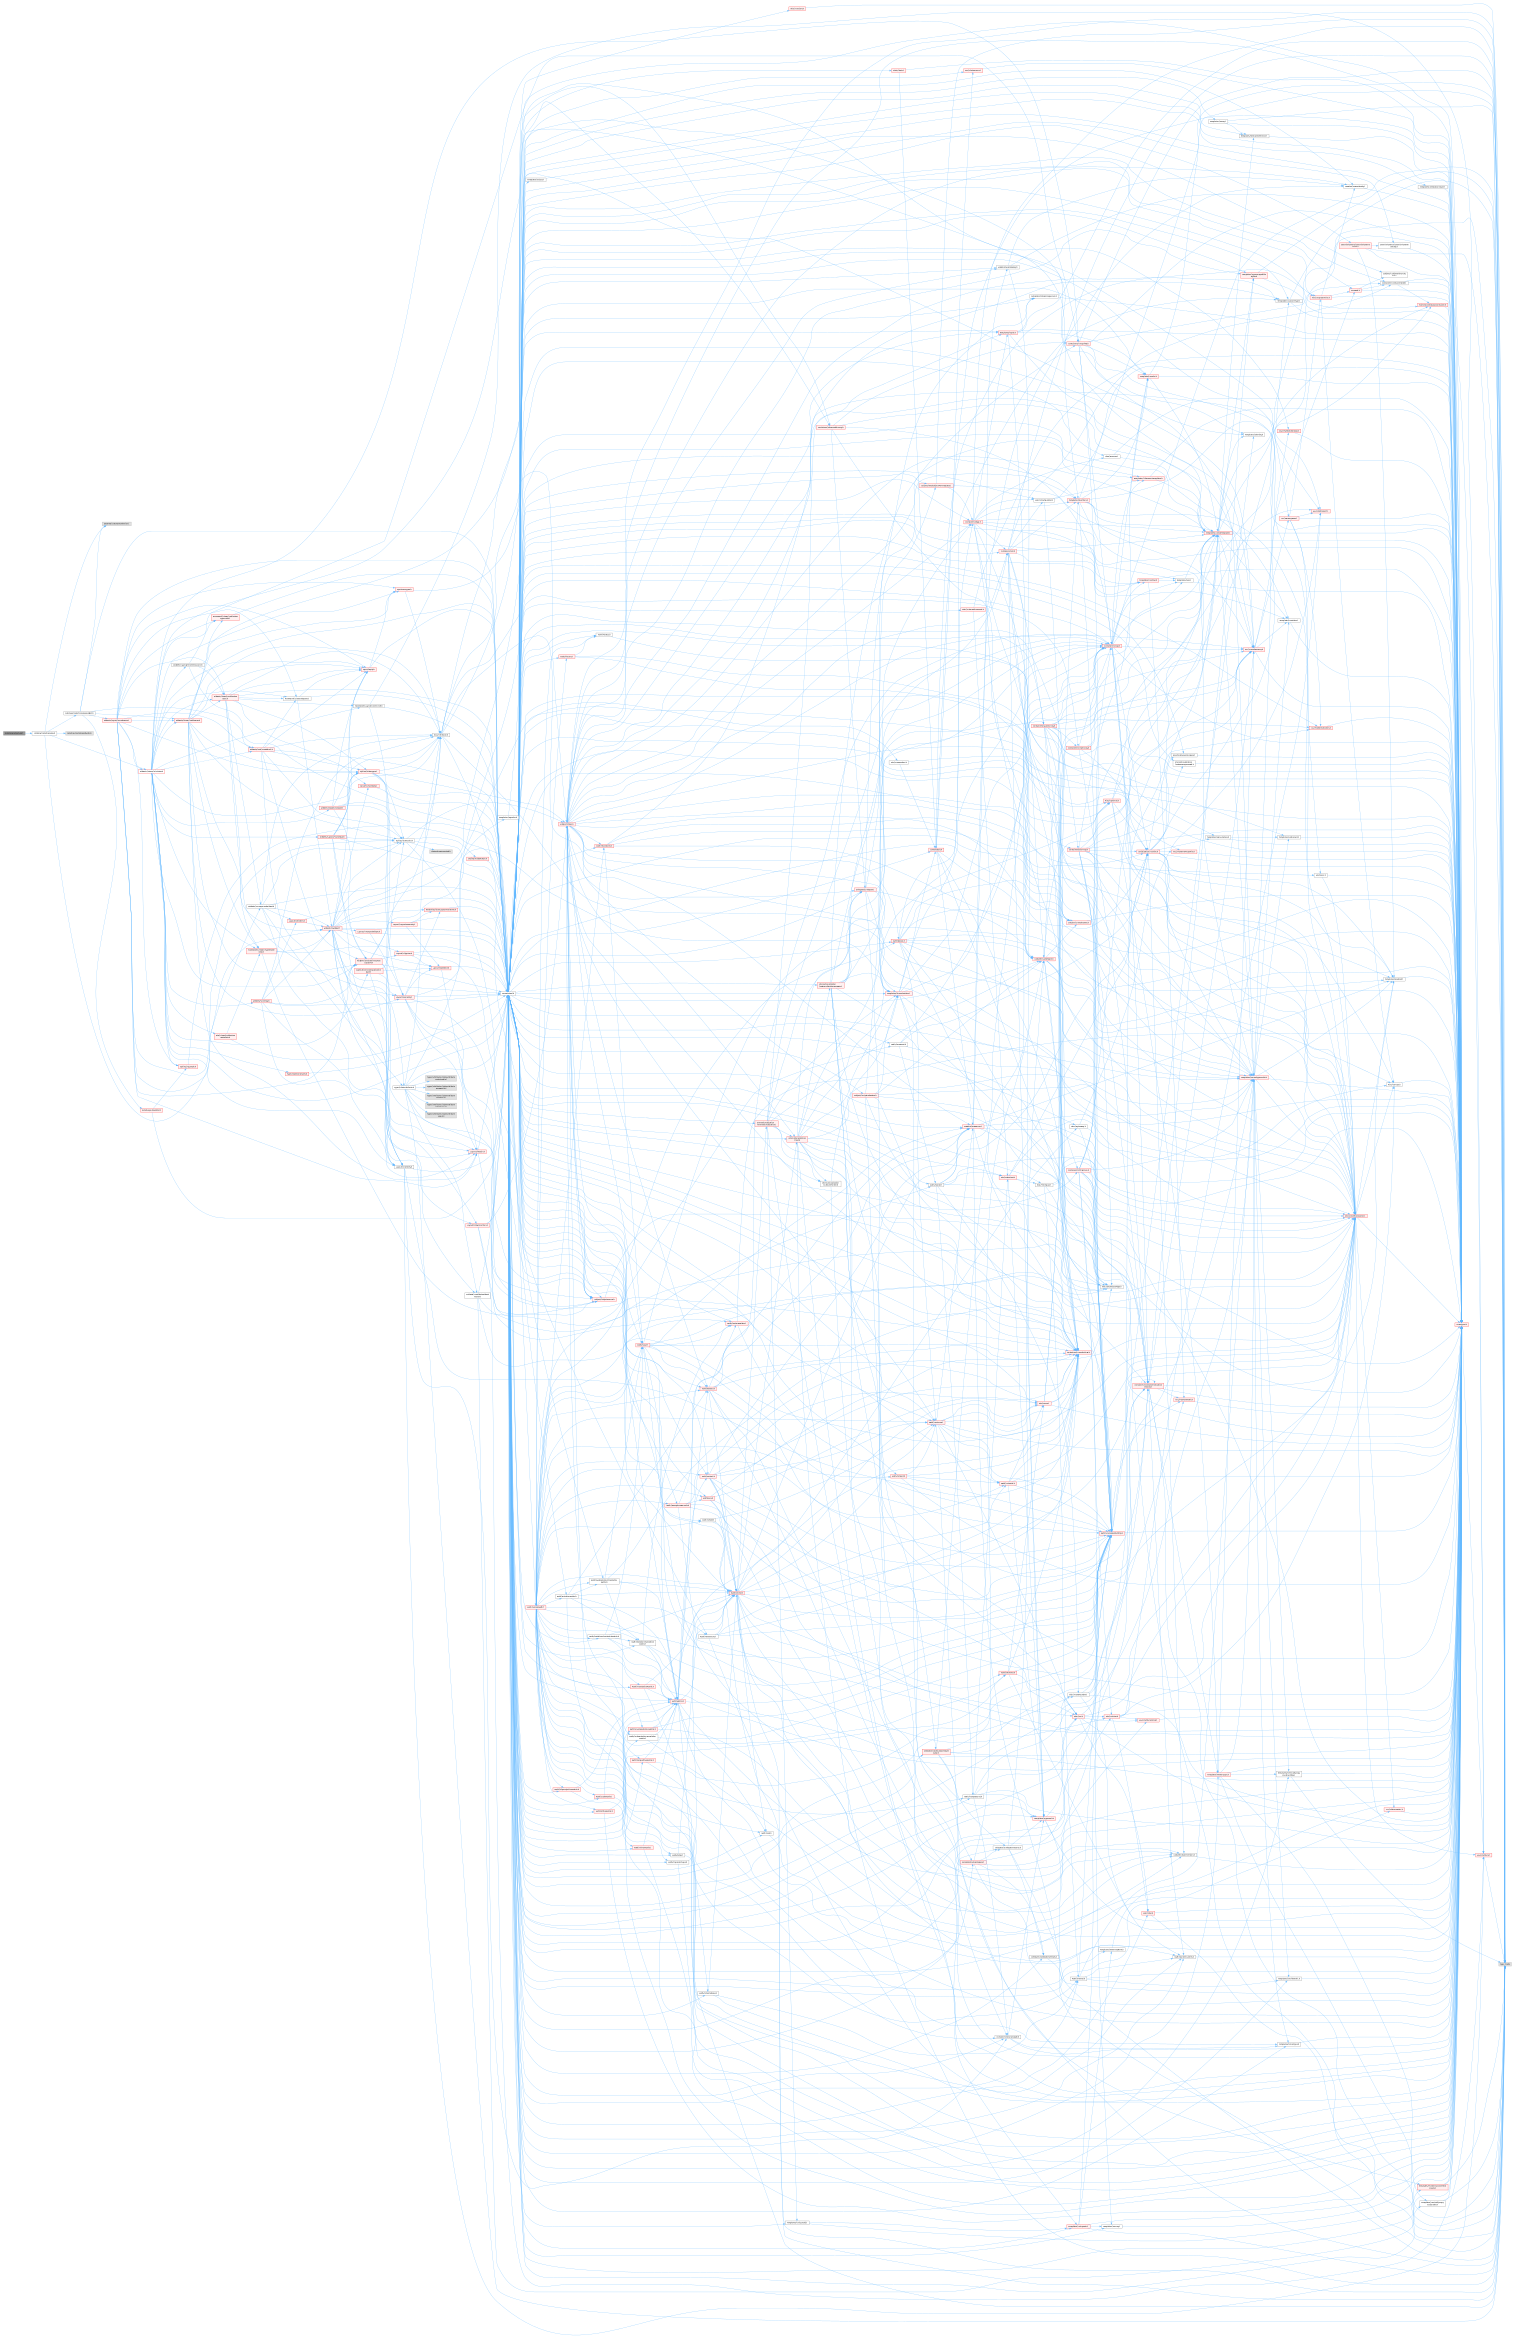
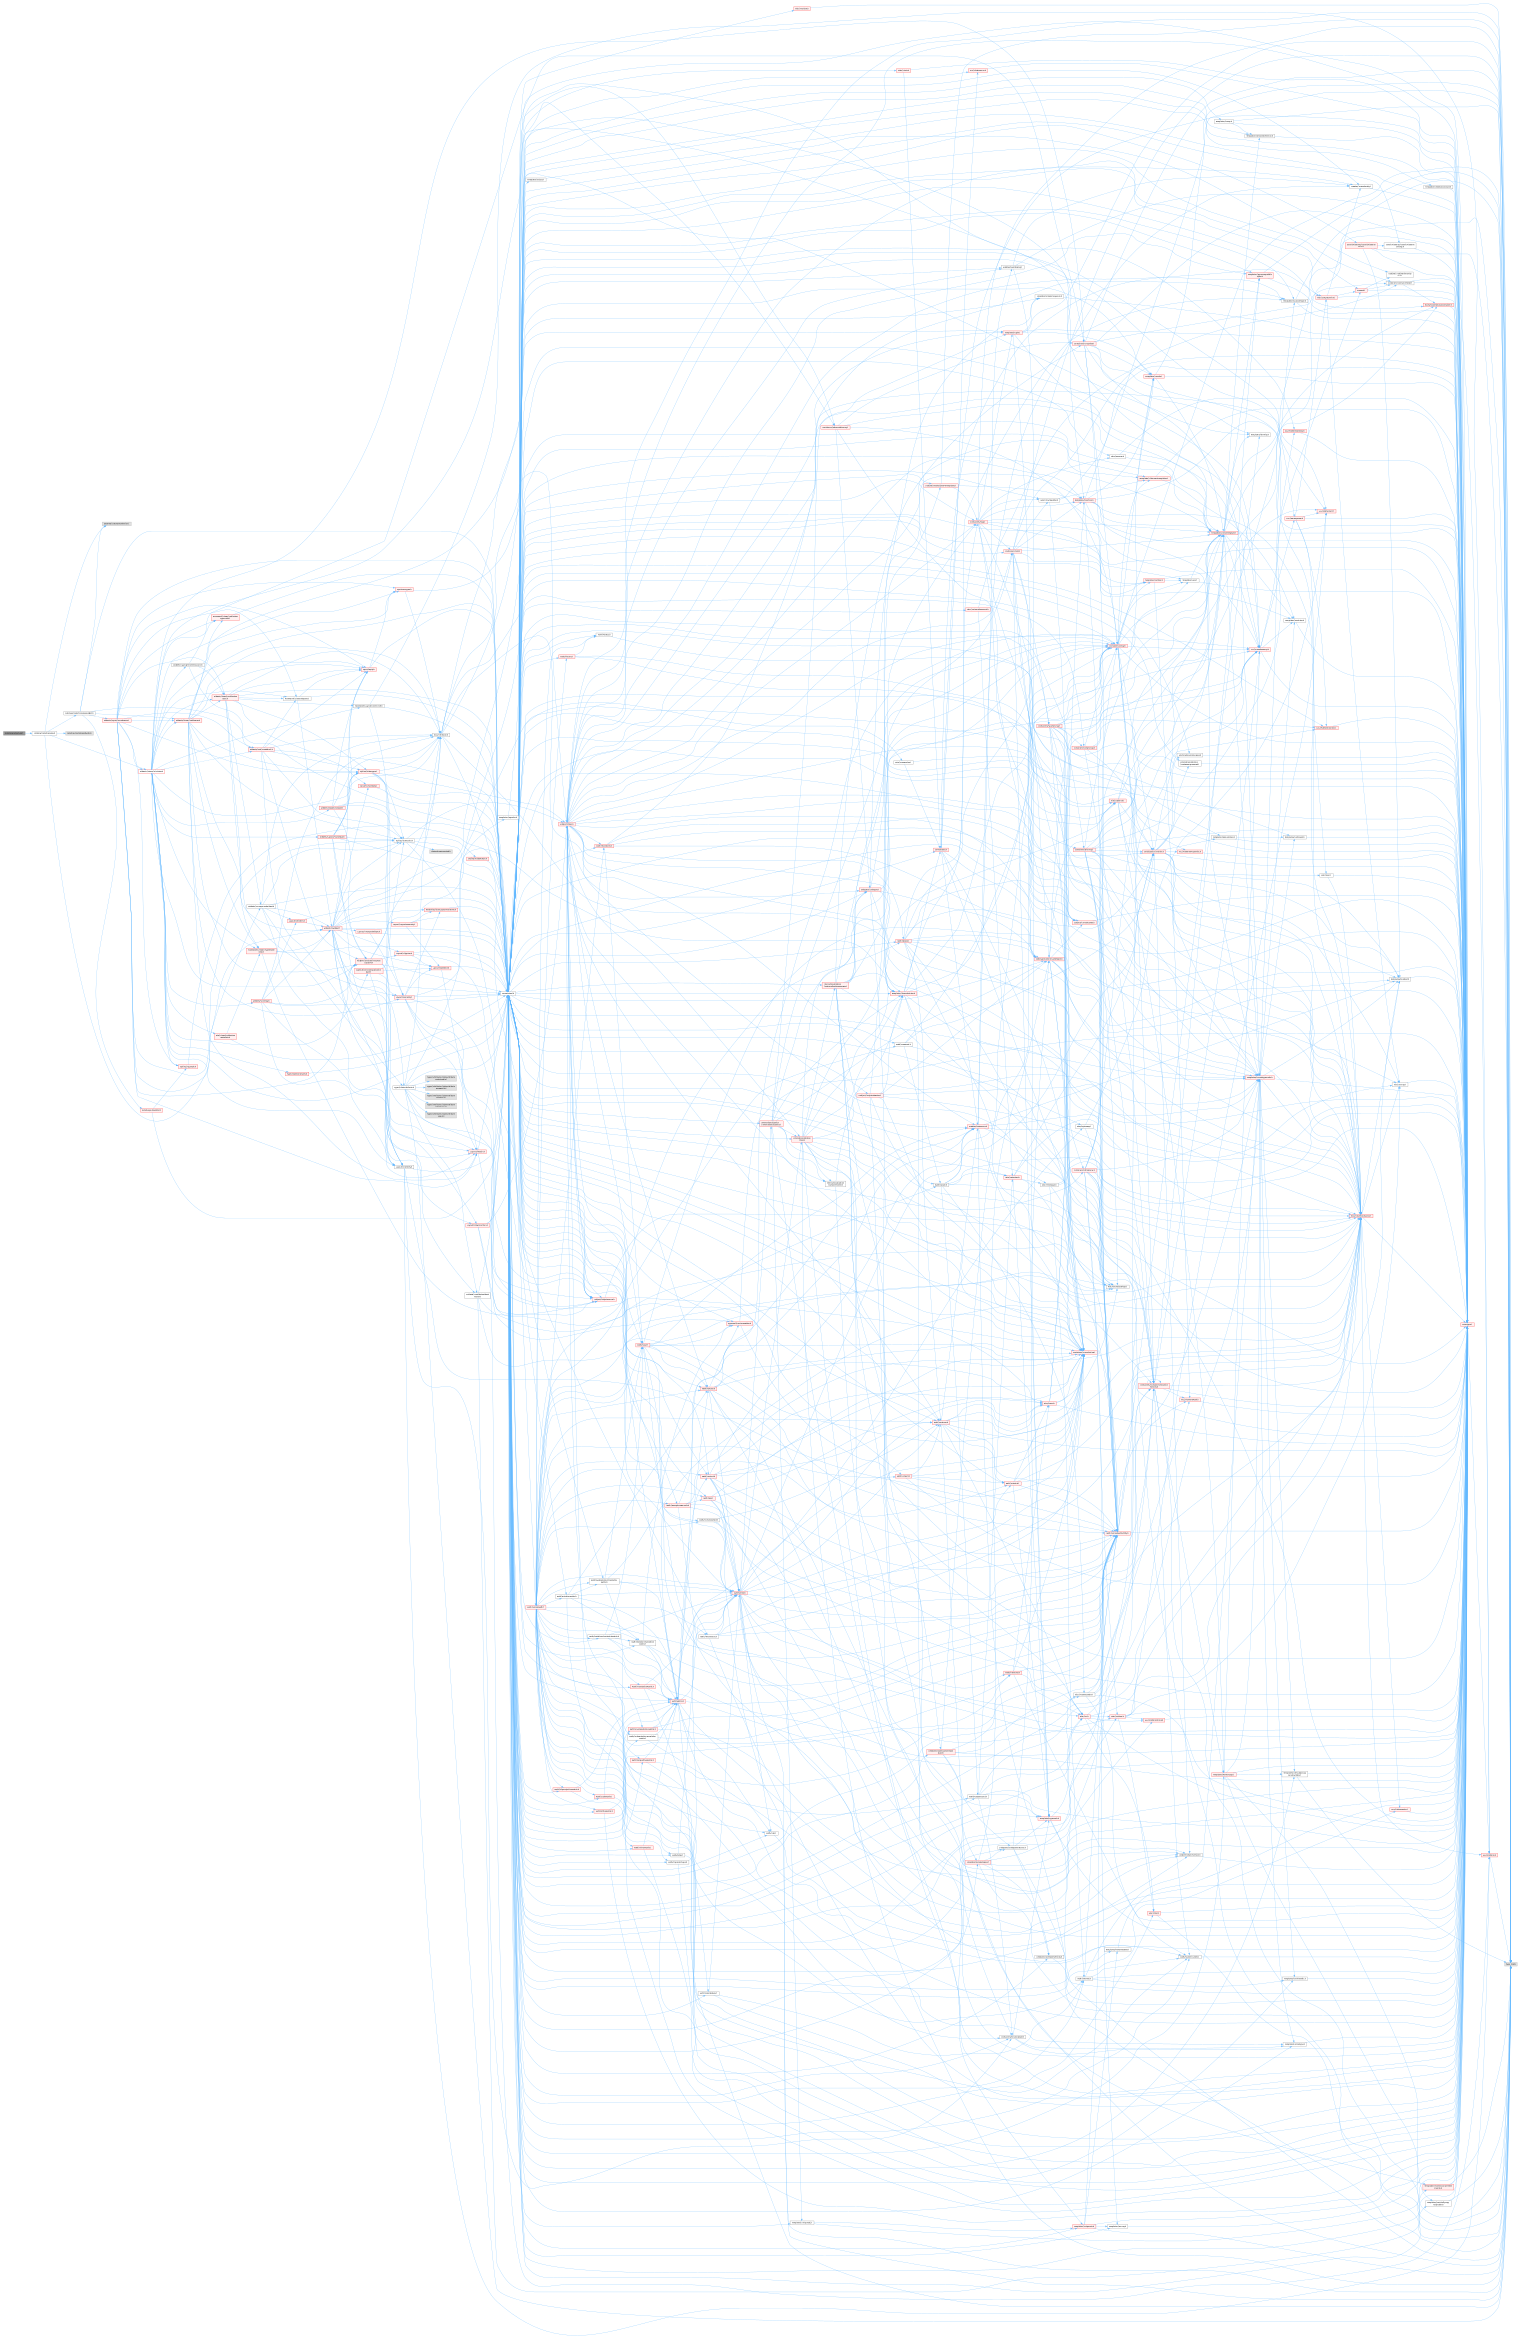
node "UObject/NameTypes.h": label "UObject/NameTypes.h" -> "SlateApplication/NameTypes.h"
node "Math/VectorRegister.h": label "Math/VectorRegister.h" -> "TypeHash/VectorRegister.h"
node "Math/Set2d.h": label "Math/Set2d.h" -> "Math/ConvexHull2d.h"
